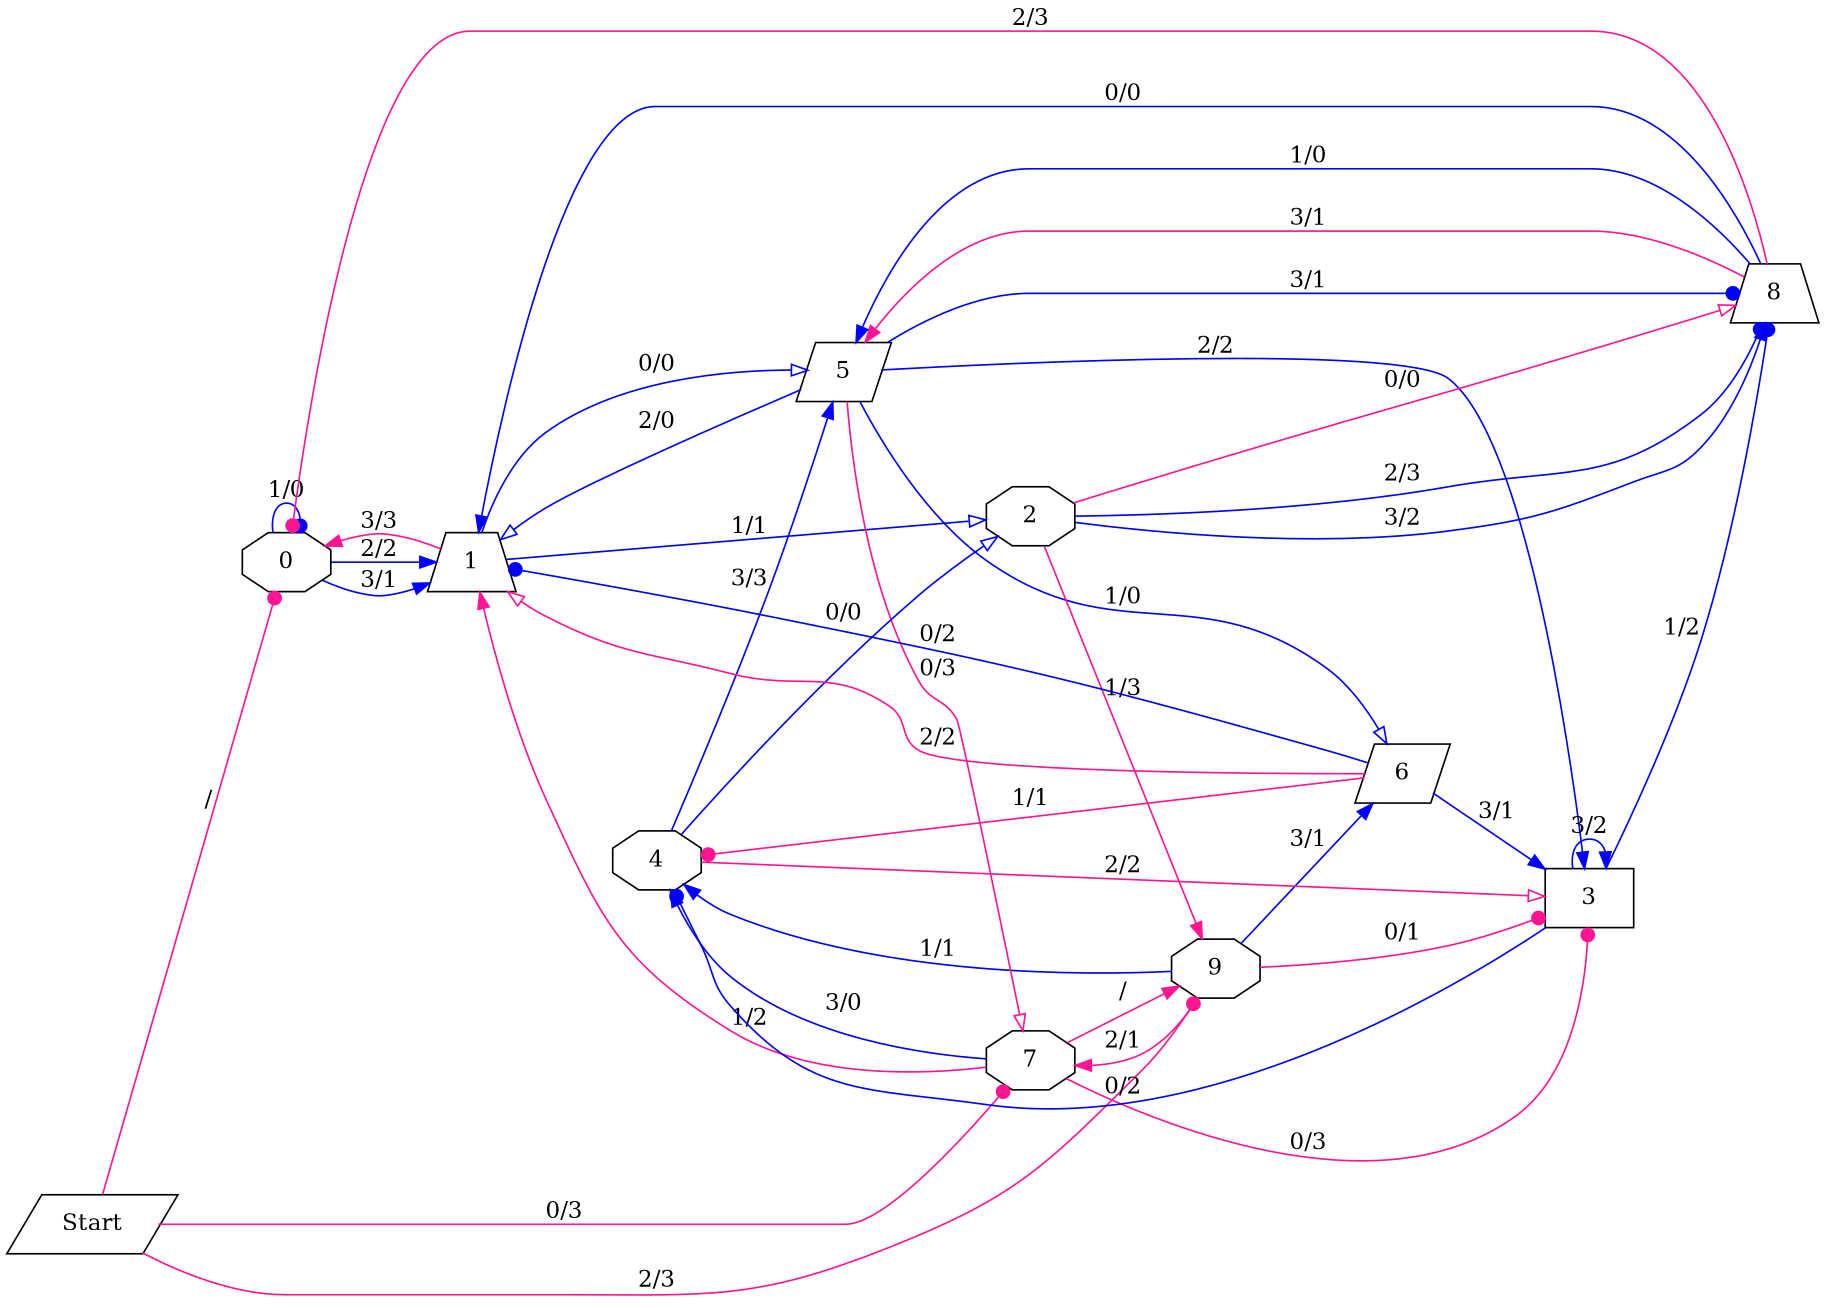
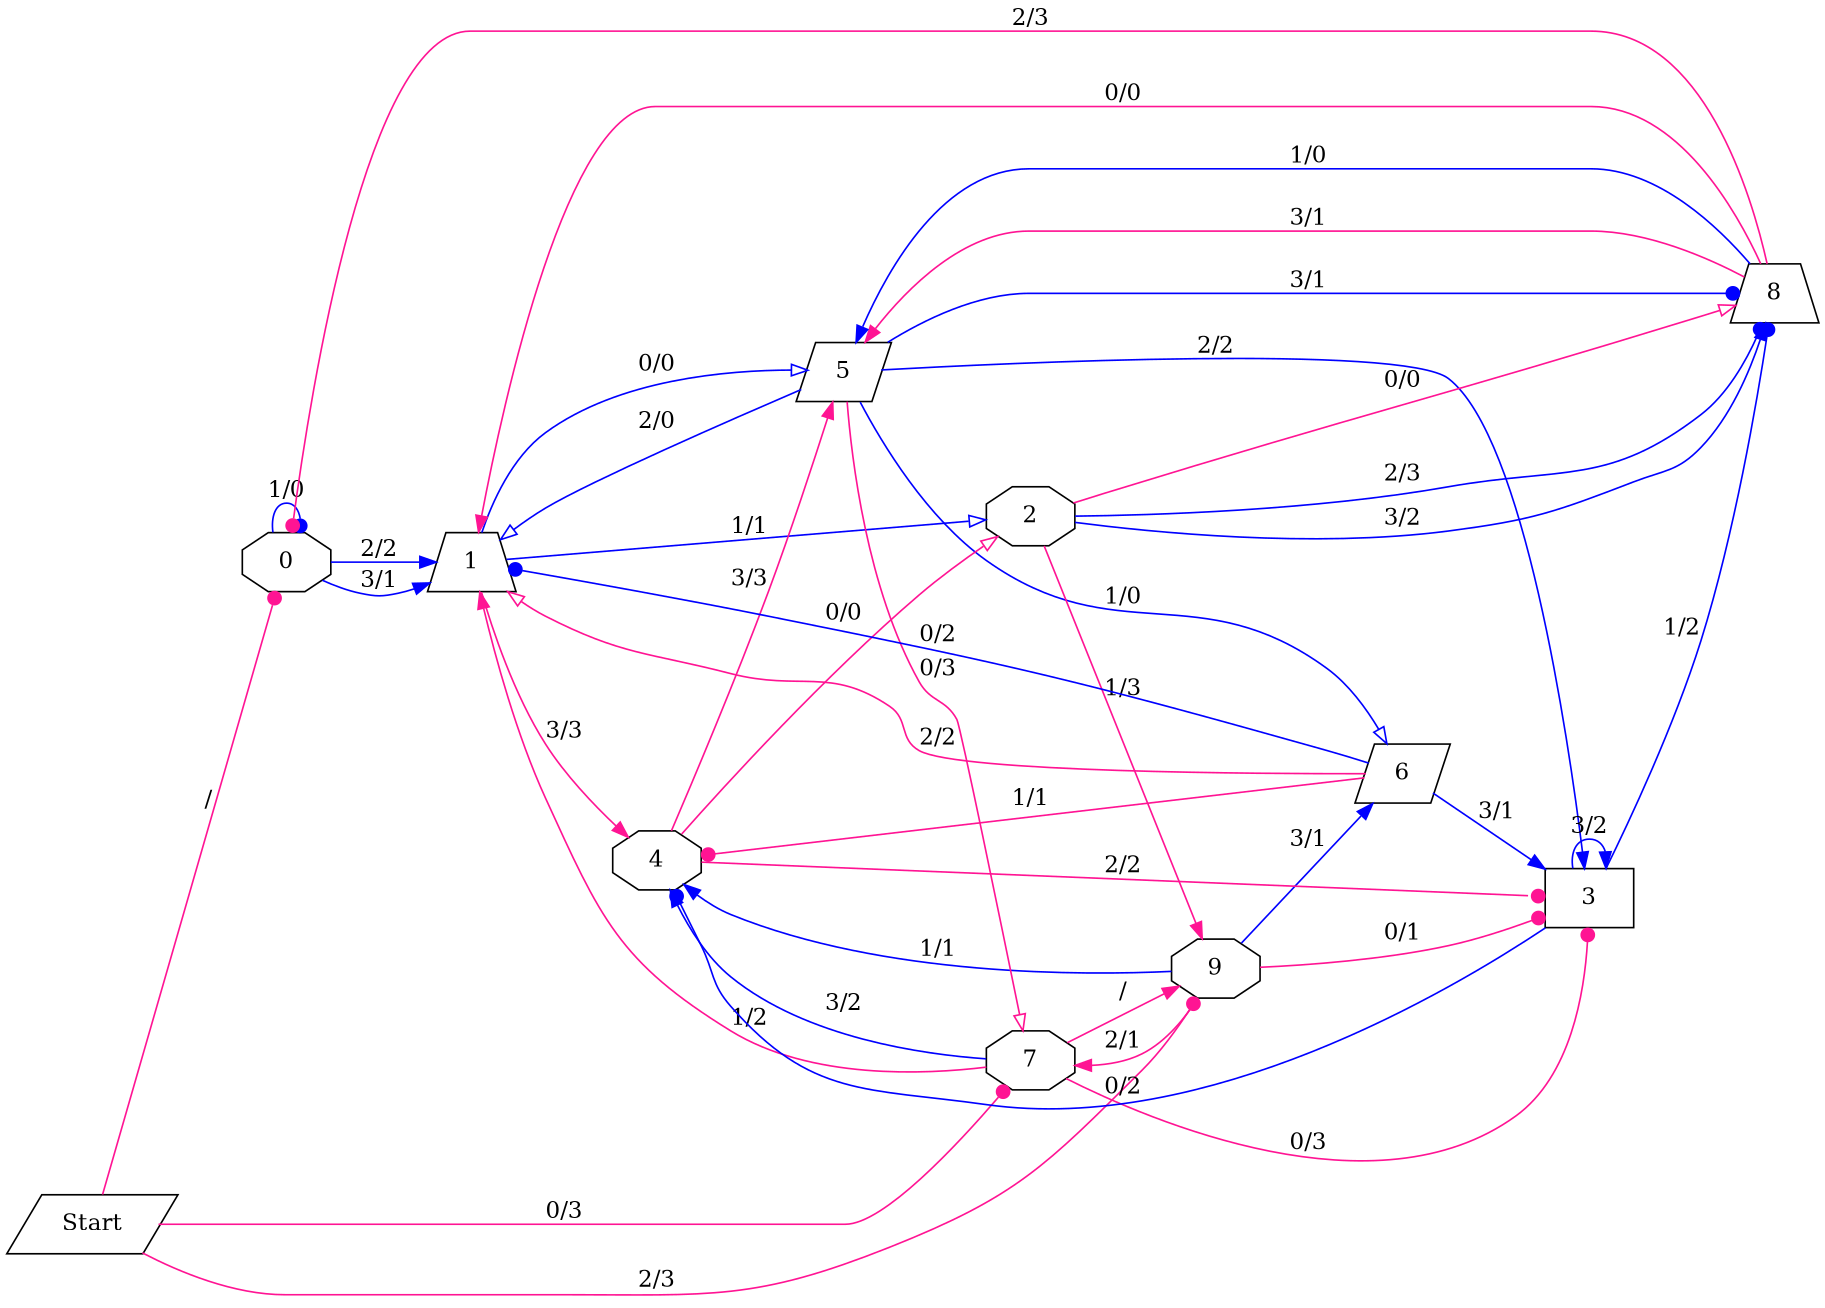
edge "8" -> "1": color blue -> deeppink
edge "1" -> "0": now "1" -> "4"
edge "4" -> "5": color blue -> deeppink
edge "4" -> "2": color blue -> deeppink
edge "4" -> "3": arrowhead onormal -> dot
edge "7" -> "4": label "3/0" -> "3/2"
